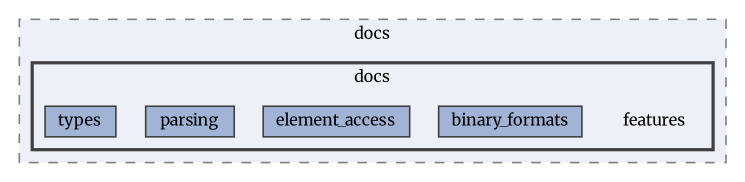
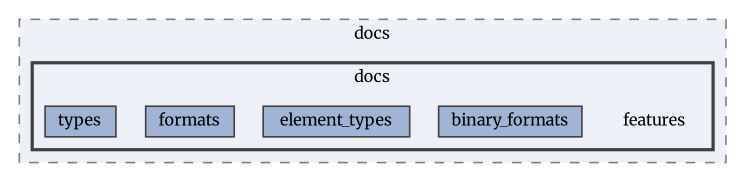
node "parsing": label "parsing" -> "formats"
node "element_access": label "element_access" -> "element_types"
